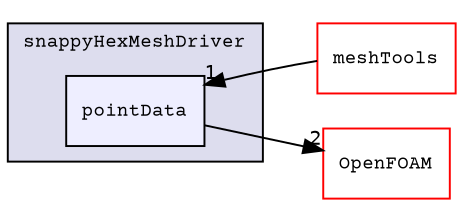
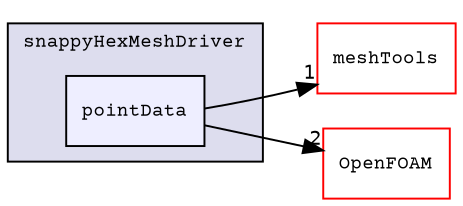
edge "meshTools" -> "pointData": reversed
